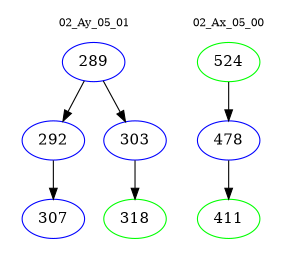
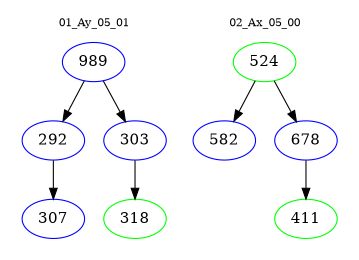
cluster "02_Ay_05_01": label "02_Ay_05_01" -> "01_Ay_05_01"
node "289": label "289" -> "989"
node "582": added
node "478": label "478" -> "678"
